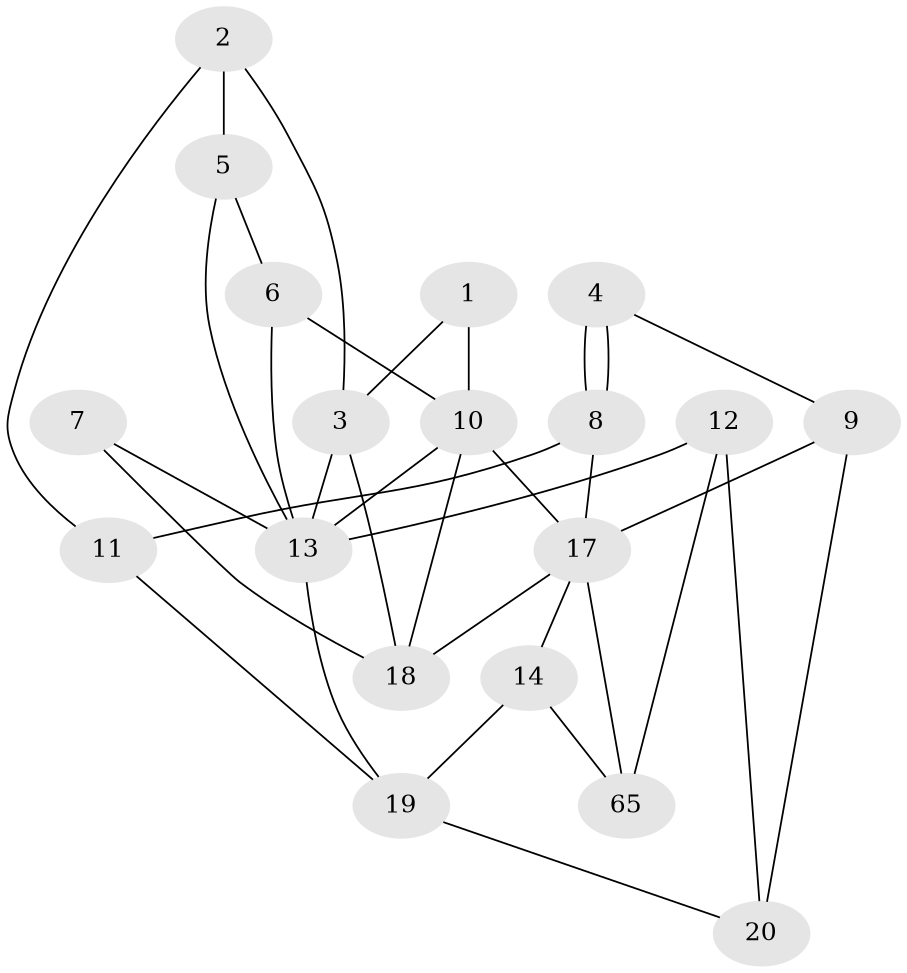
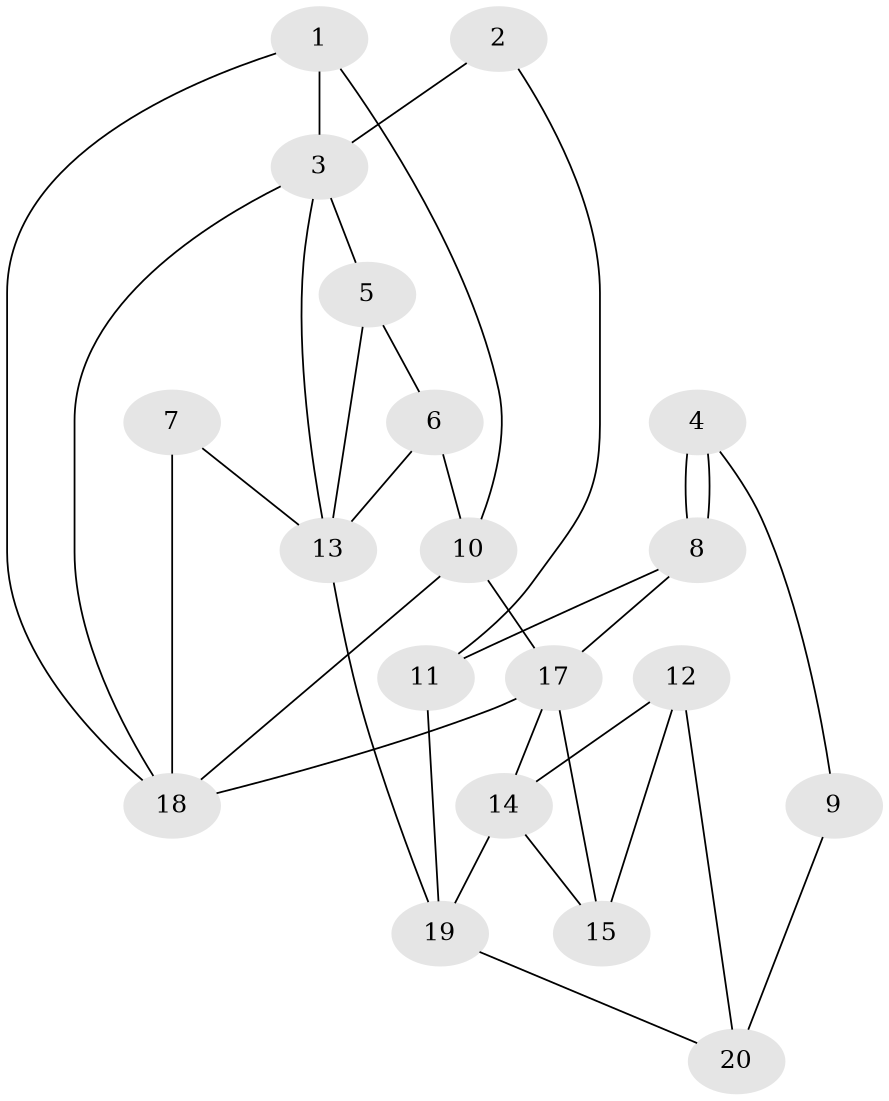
edge "2" -- "5": now "3" -- "5"
edge "1" -- "18": added
edge "9" -- "17": removed
edge "10" -- "13": removed
edge "12" -- "13": now "12" -- "14"
node "65": label "65" -> "15"
